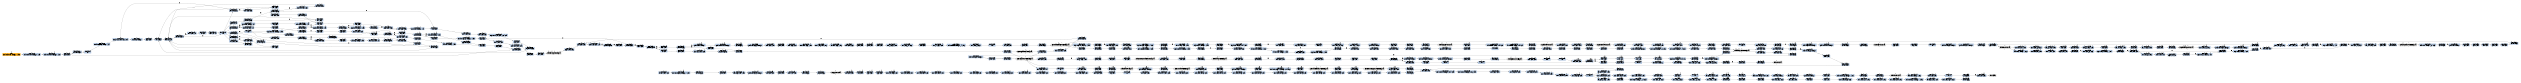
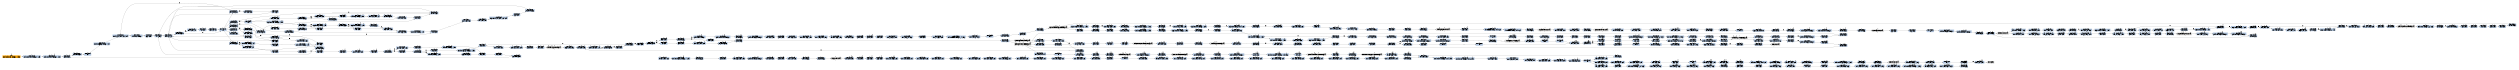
edge "0x0040228d pushl $0x40d824<UINT32>" -> "0x0040228b je 0x4022b5": reversed
